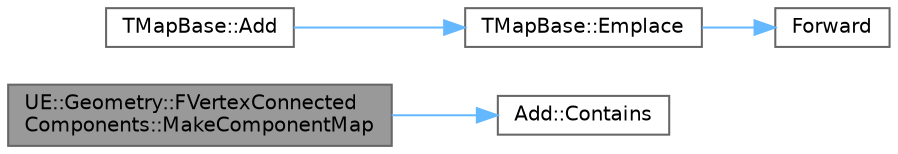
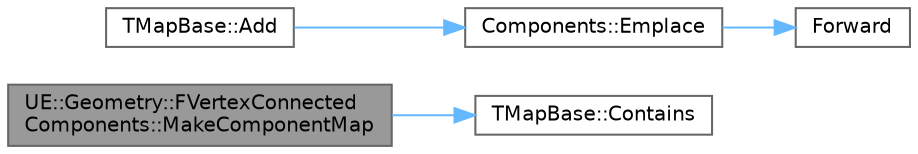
node "TMapBase::Emplace": label "TMapBase::Emplace" -> "Components::Emplace"
node "Add::Contains": label "Add::Contains" -> "TMapBase::Contains"
